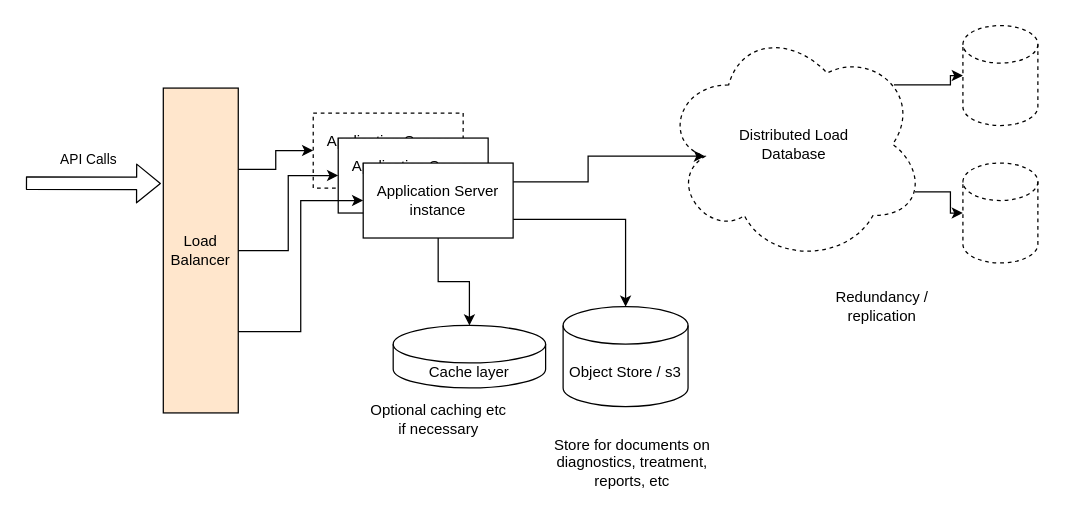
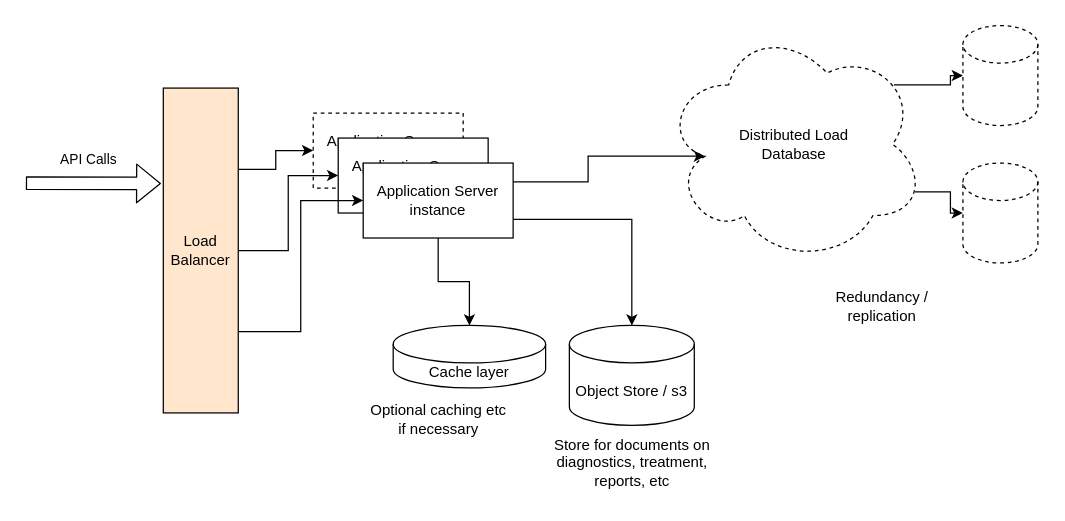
node "Object Store / s3": moved (626, 357) -> (632, 376)
